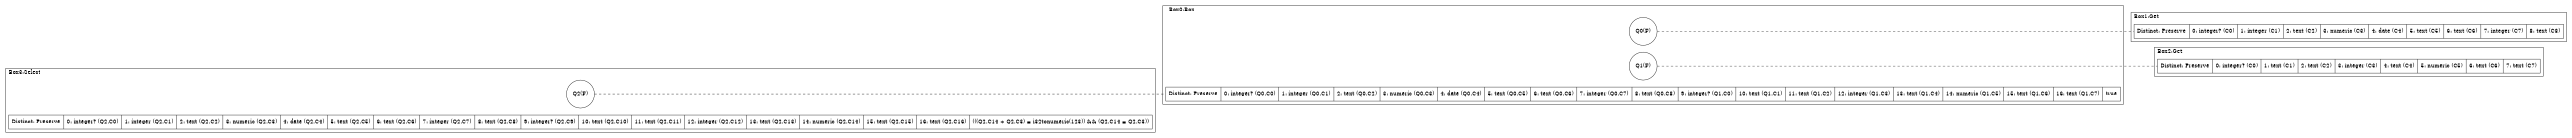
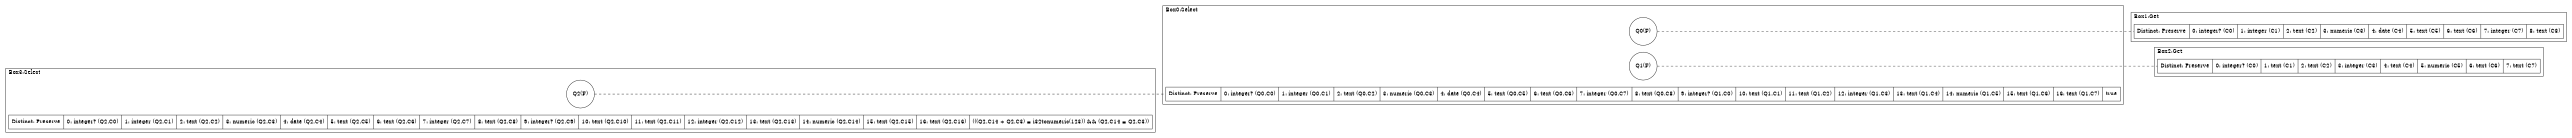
cluster "Box0:Box": label "Box0:Box" -> "Box0:Select"
